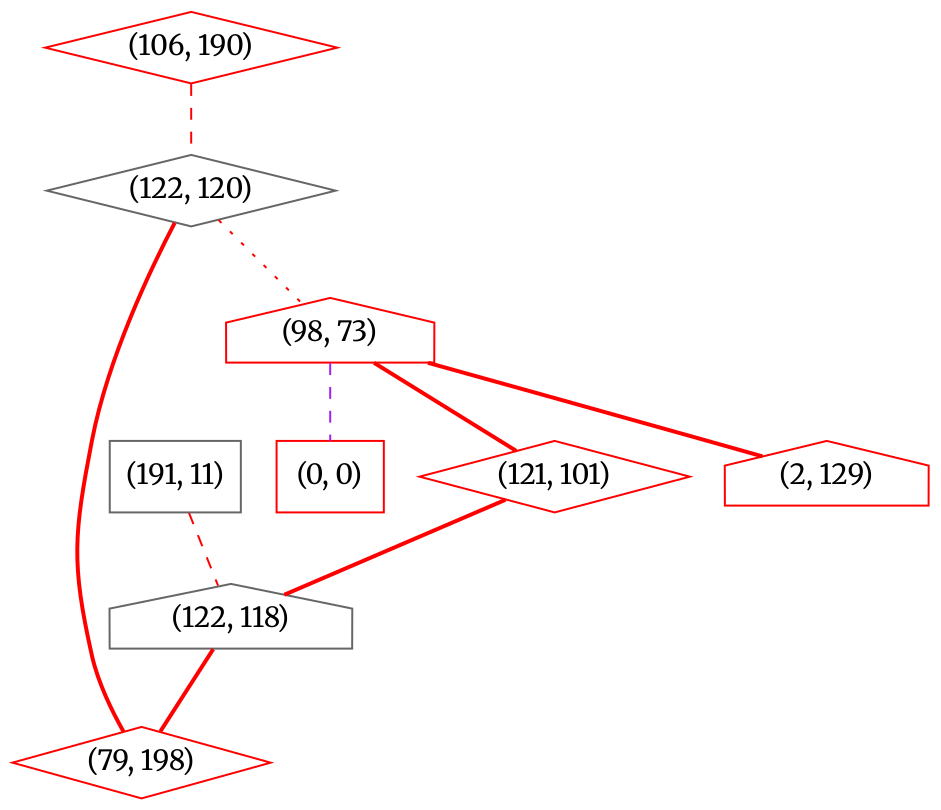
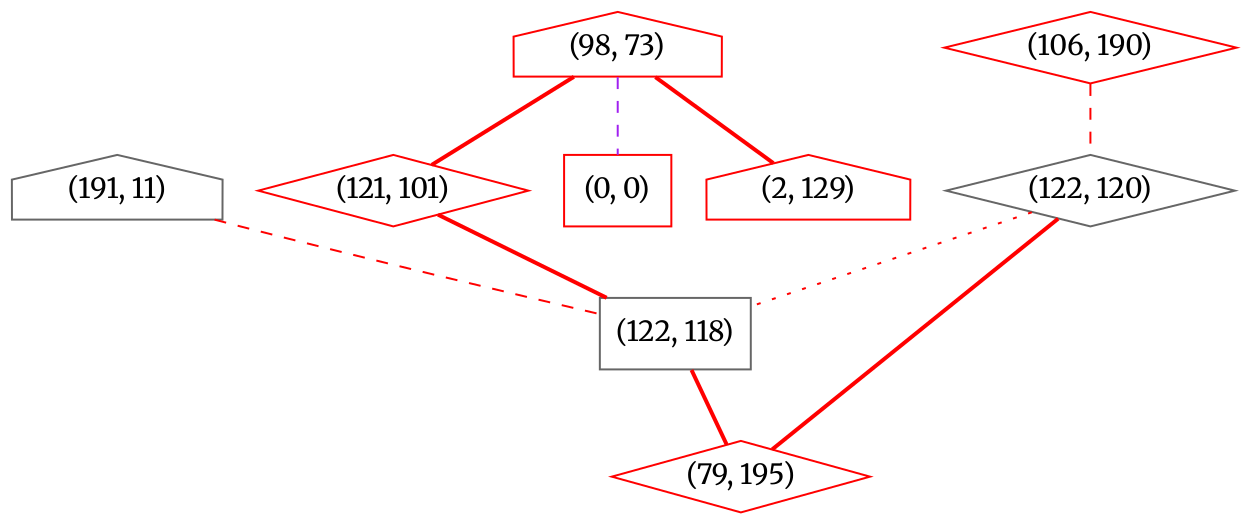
edge "(122, 120)" -- "(98, 73)": now "(122, 120)" -- "(122, 118)"
node "(191, 11)": shape box -> house
node "(122, 118)": shape house -> box
node "(79, 198)": label "(79, 198)" -> "(79, 195)"
